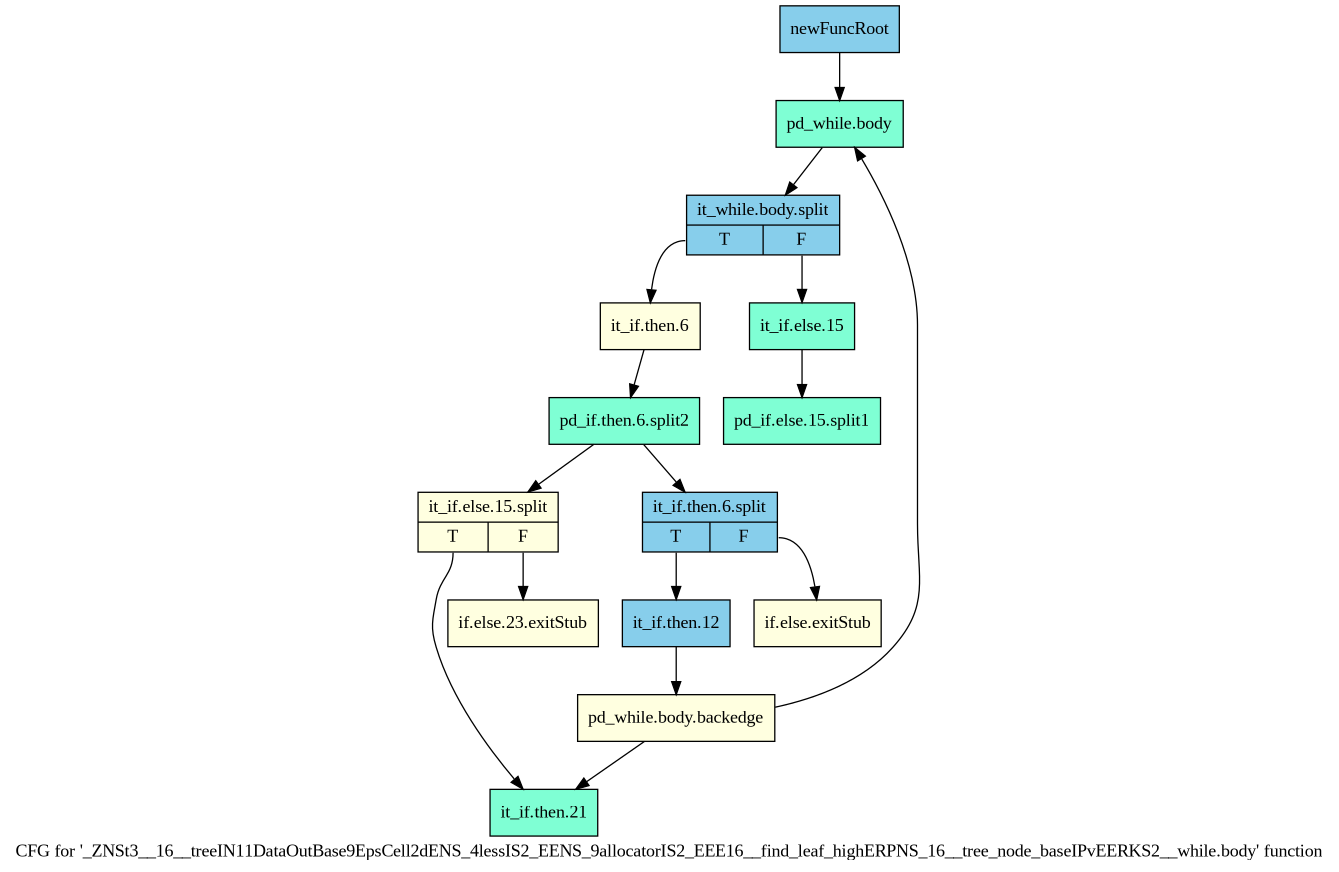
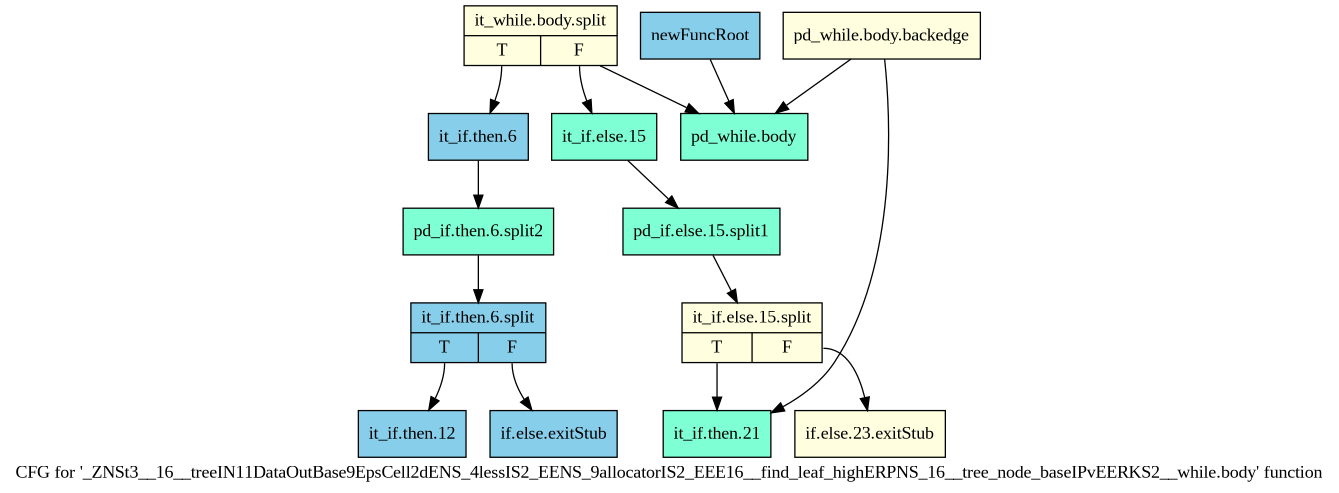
edge "pd_while.body" -> "it_while.body.split": reversed
node "it_while.body.split": fillcolor skyblue -> lightyellow
node "it_if.then.6": fillcolor lightyellow -> skyblue
edge "pd_if.then.6.split2" -> "it_if.else.15.split": now "pd_if.else.15.split1" -> "it_if.else.15.split"
node "if.else.exitStub": fillcolor lightyellow -> skyblue
edge "it_if.then.12" -> "pd_while.body.backedge": removed
